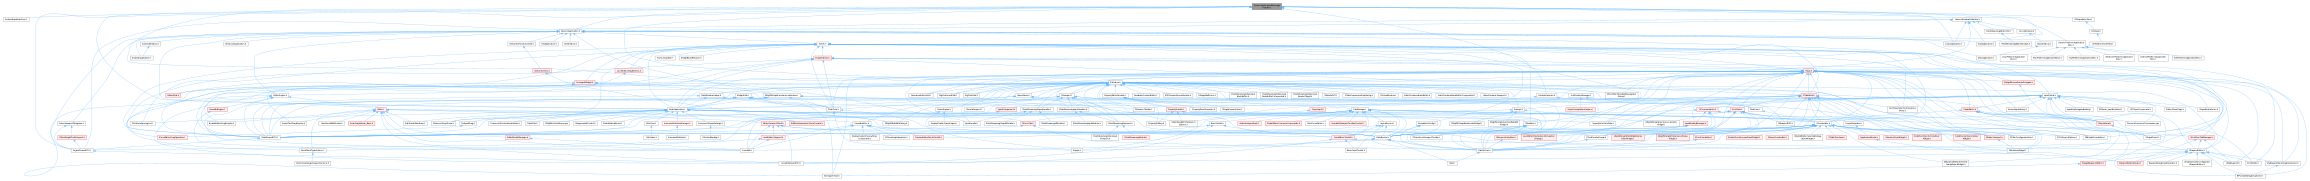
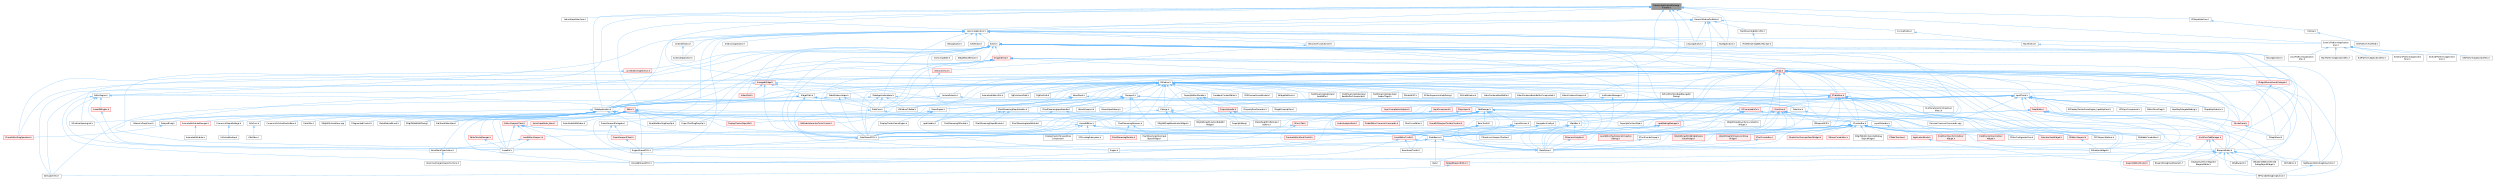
edge "ICurveEditorDragOperation.h" -> "Reply.h": added
node "SRigVMGraphFunctionLocalization.h": label "SRigVMGraphFunctionLocalization.h" -> "SlateApplicationBase.h"
node "K2Node_InputKeyEvent.h": label "K2Node_InputKeyEvent.h" -> "K2DisplayClusterGameEngine_InputKeyEvent.h"
node "DisplayClusterObjectRef.h": added
node "SSkinWeightProfileImport.h": label "SSkinWeightProfileImport.h" -> "GameViewportClient.h"
node "PixelStreamingVideoInput Viewport.h": label "PixelStreamingVideoInput Viewport.h" -> "PixelStreamingVideoInput ObjectWidget.h"
